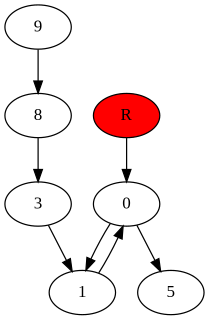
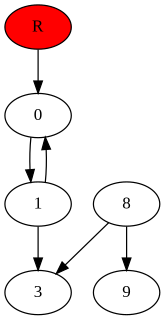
edge "9" -> "8": reversed
edge "3" -> "1": reversed
node "5": removed
